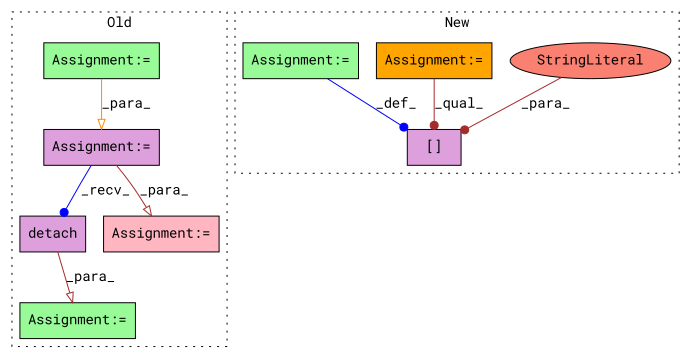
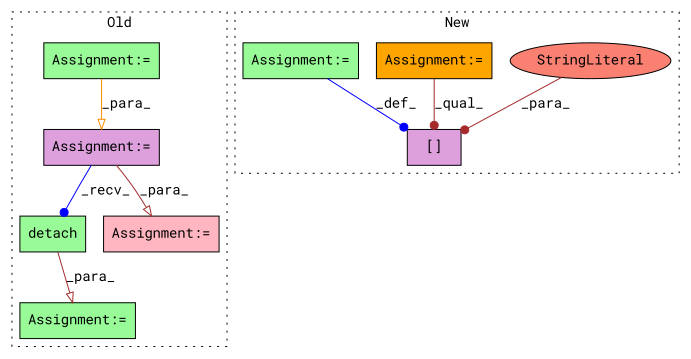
node "detach": fillcolor plum -> palegreen
